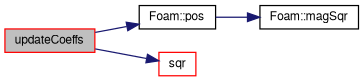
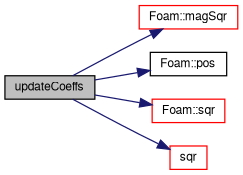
edge "Foam::pos" -> "Foam::magSqr": now "updateCoeffs" -> "Foam::magSqr"
node "Foam::magSqr": color black -> red
node "updateCoeffs": color red -> black
node "Foam::sqr": added
